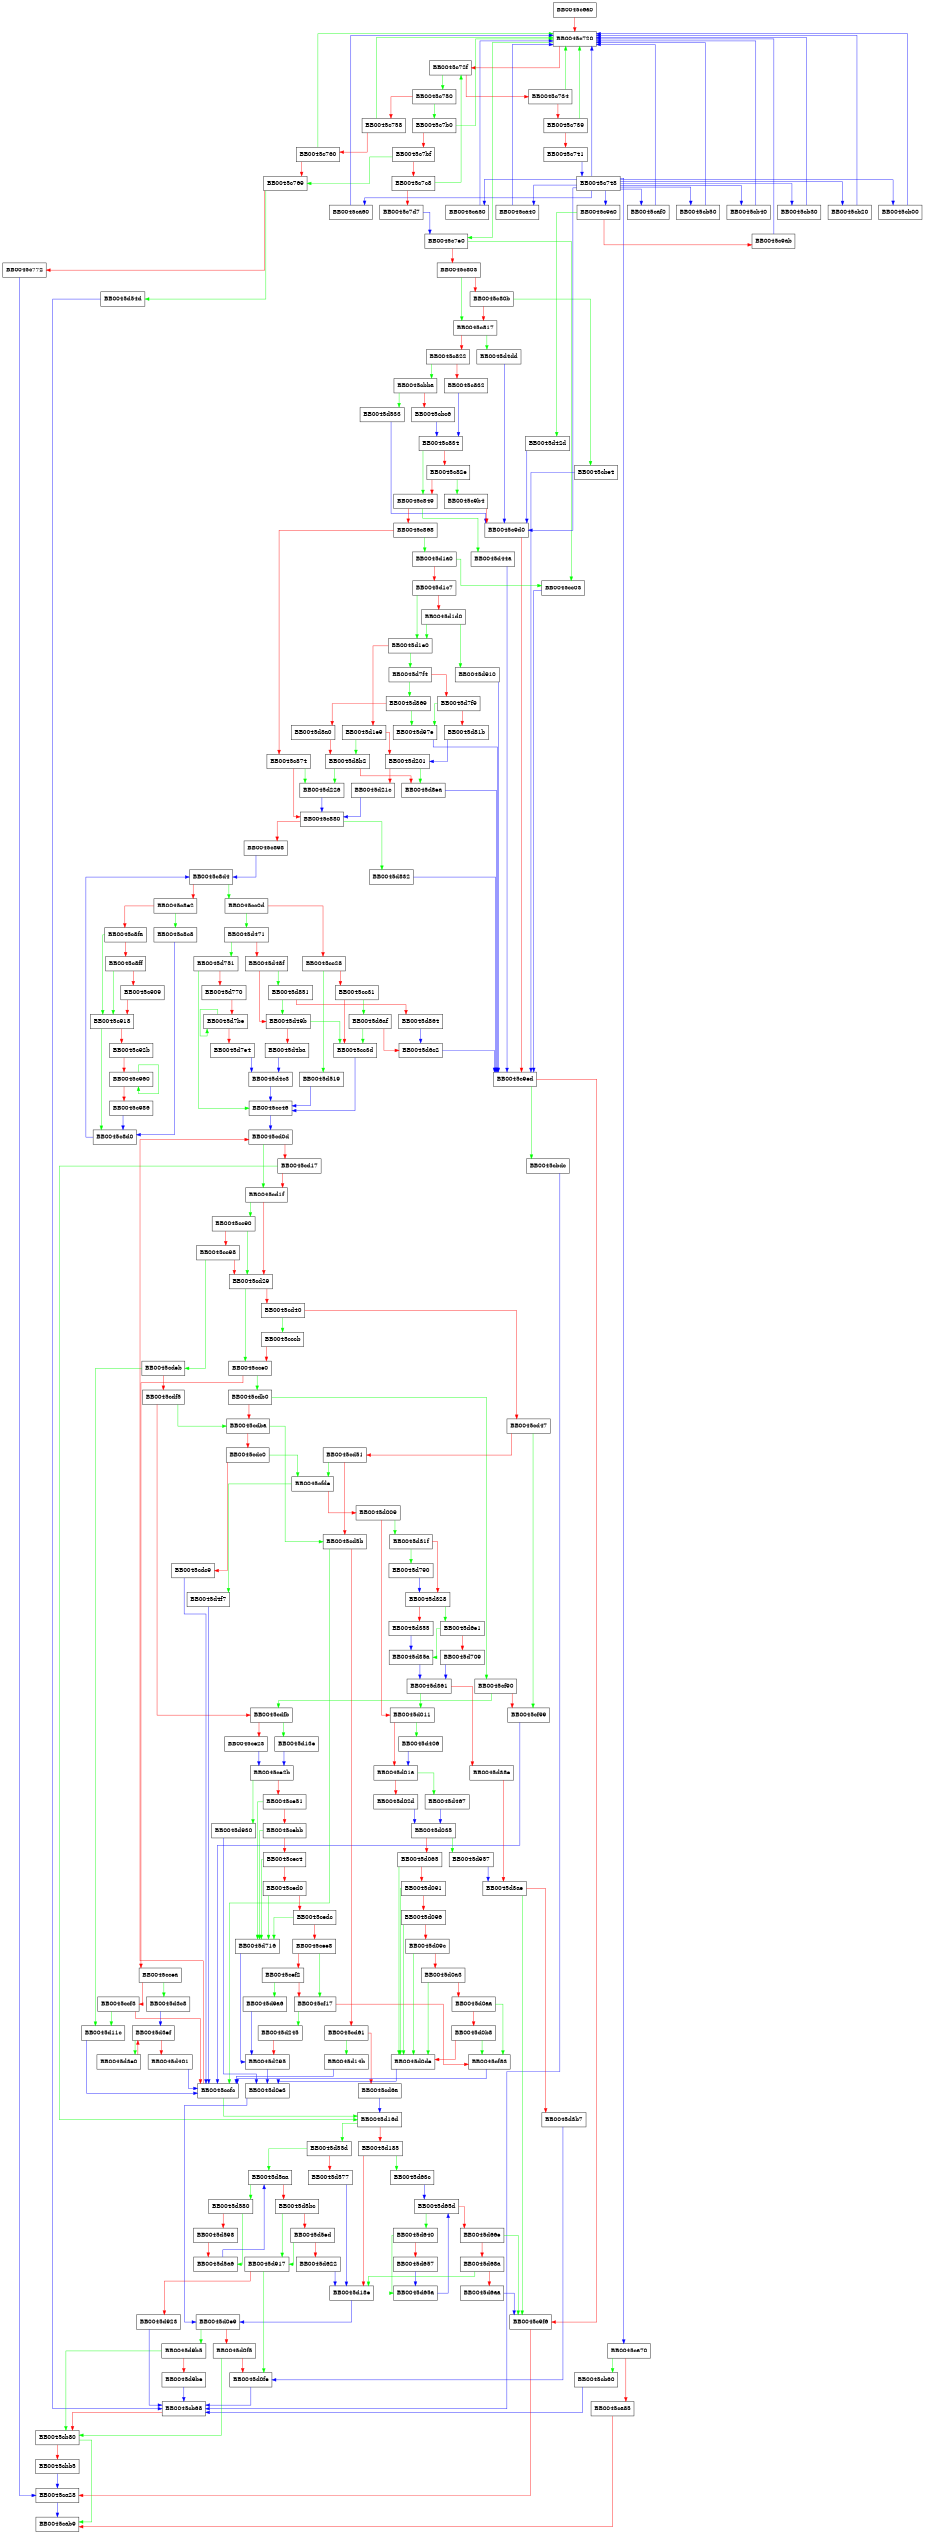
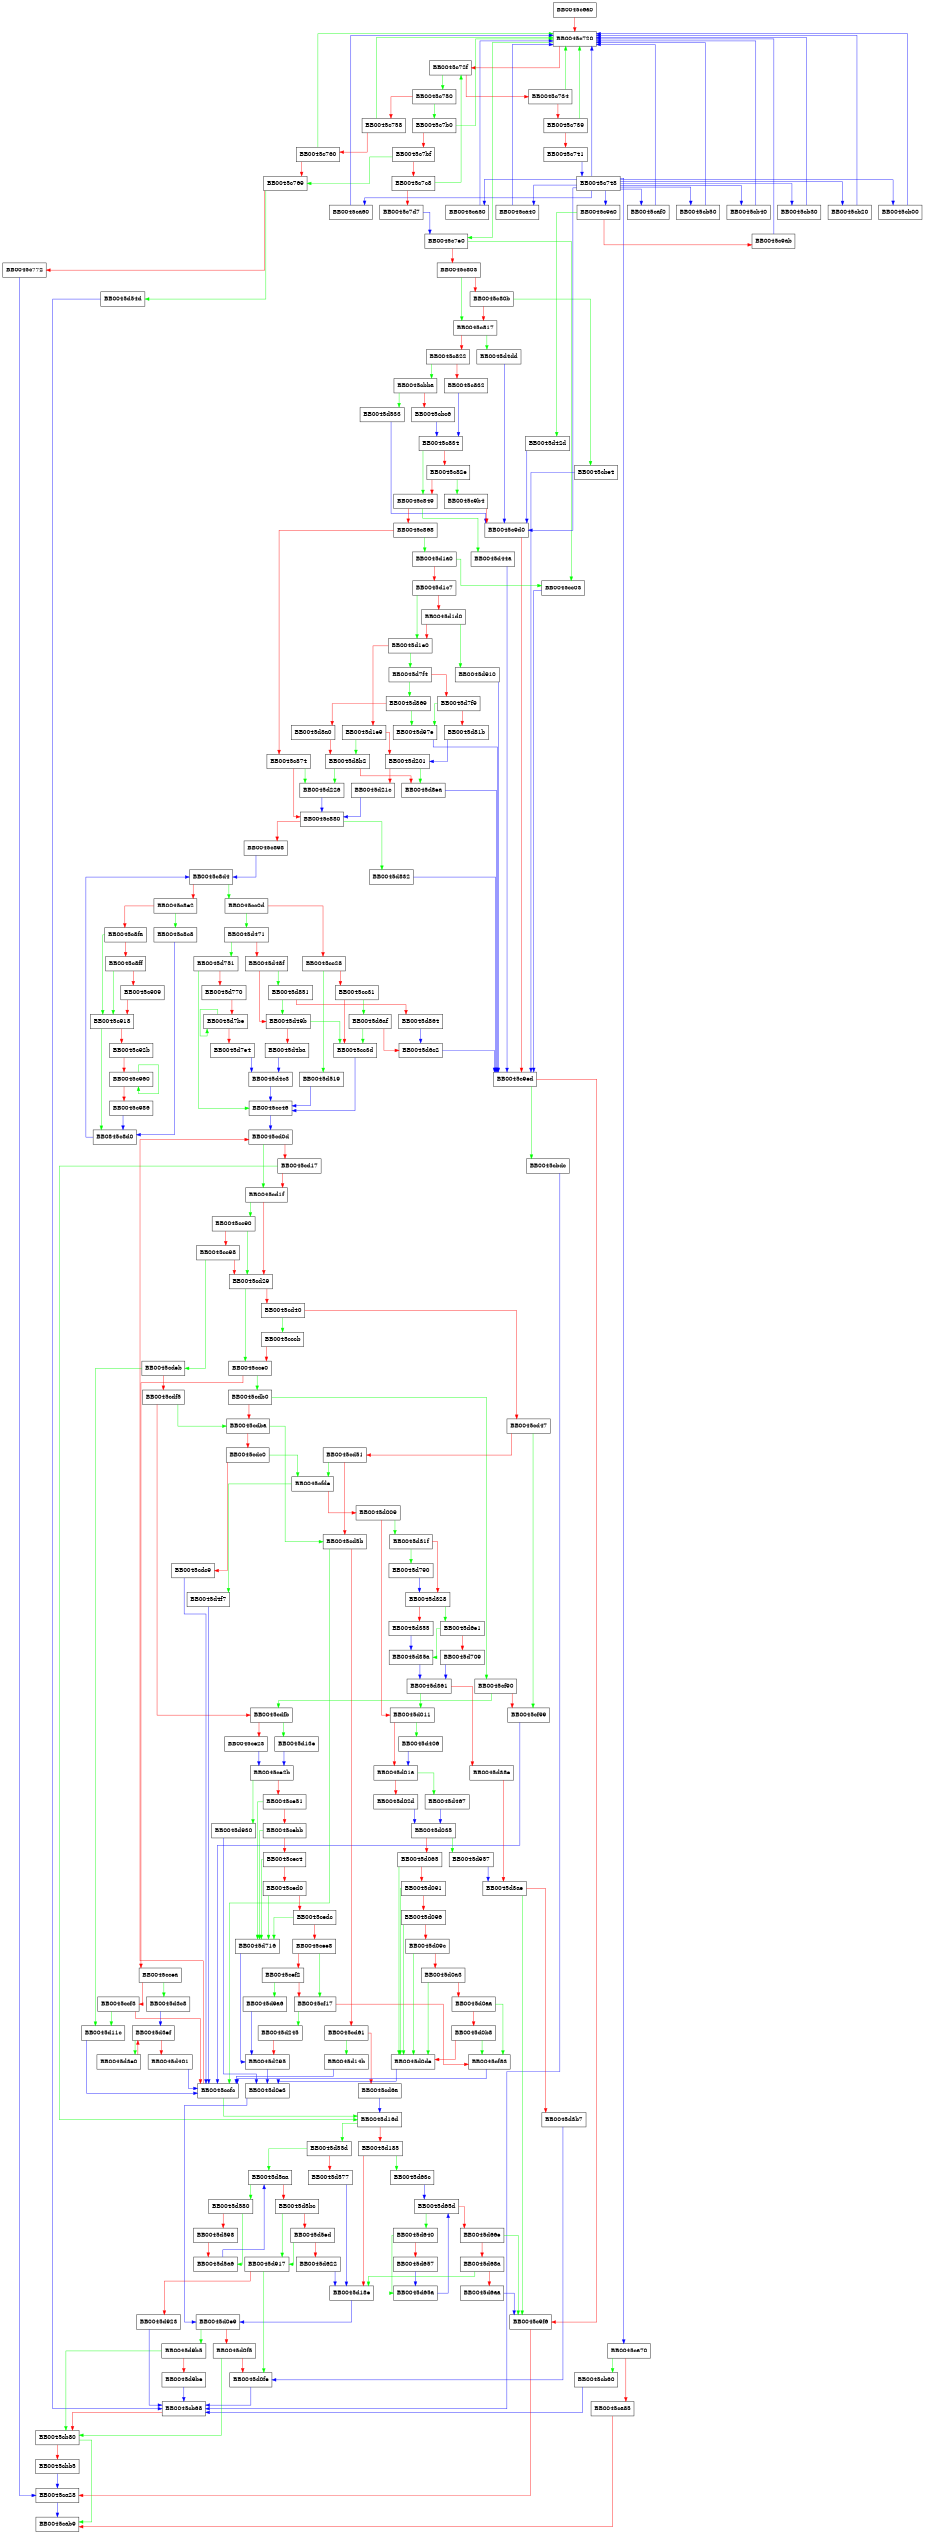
edge "BB0045d1d0" -> "BB0045d1e0": color green -> red
node "BB0045c8d0": label "BB0045c8d0" -> "BB0845c8d0"
